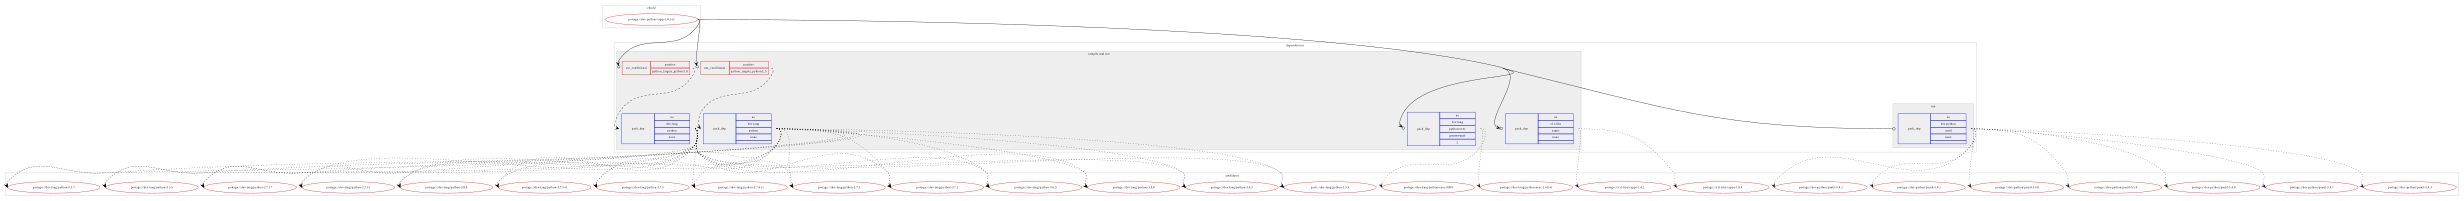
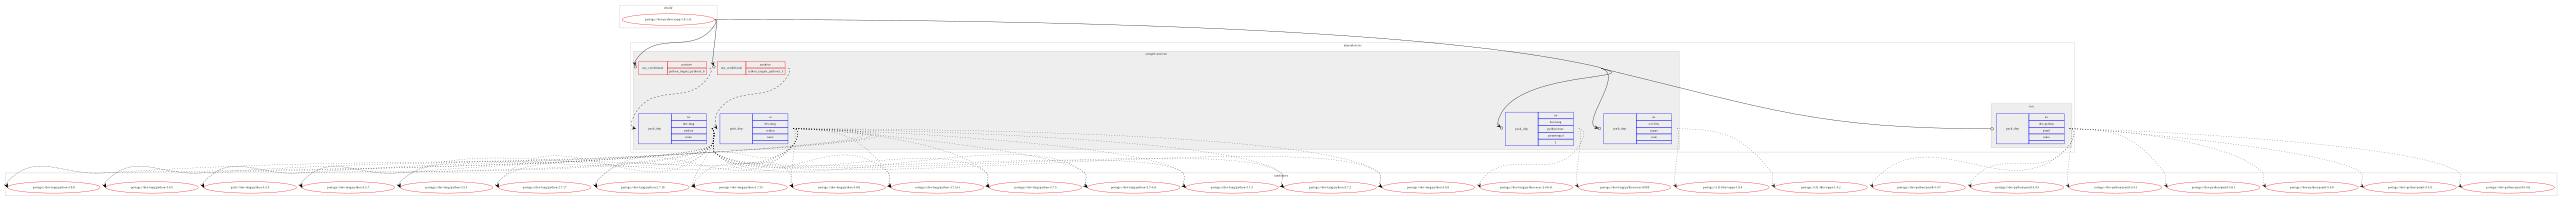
node "portage://dev-lang/python-2.7.16": added
